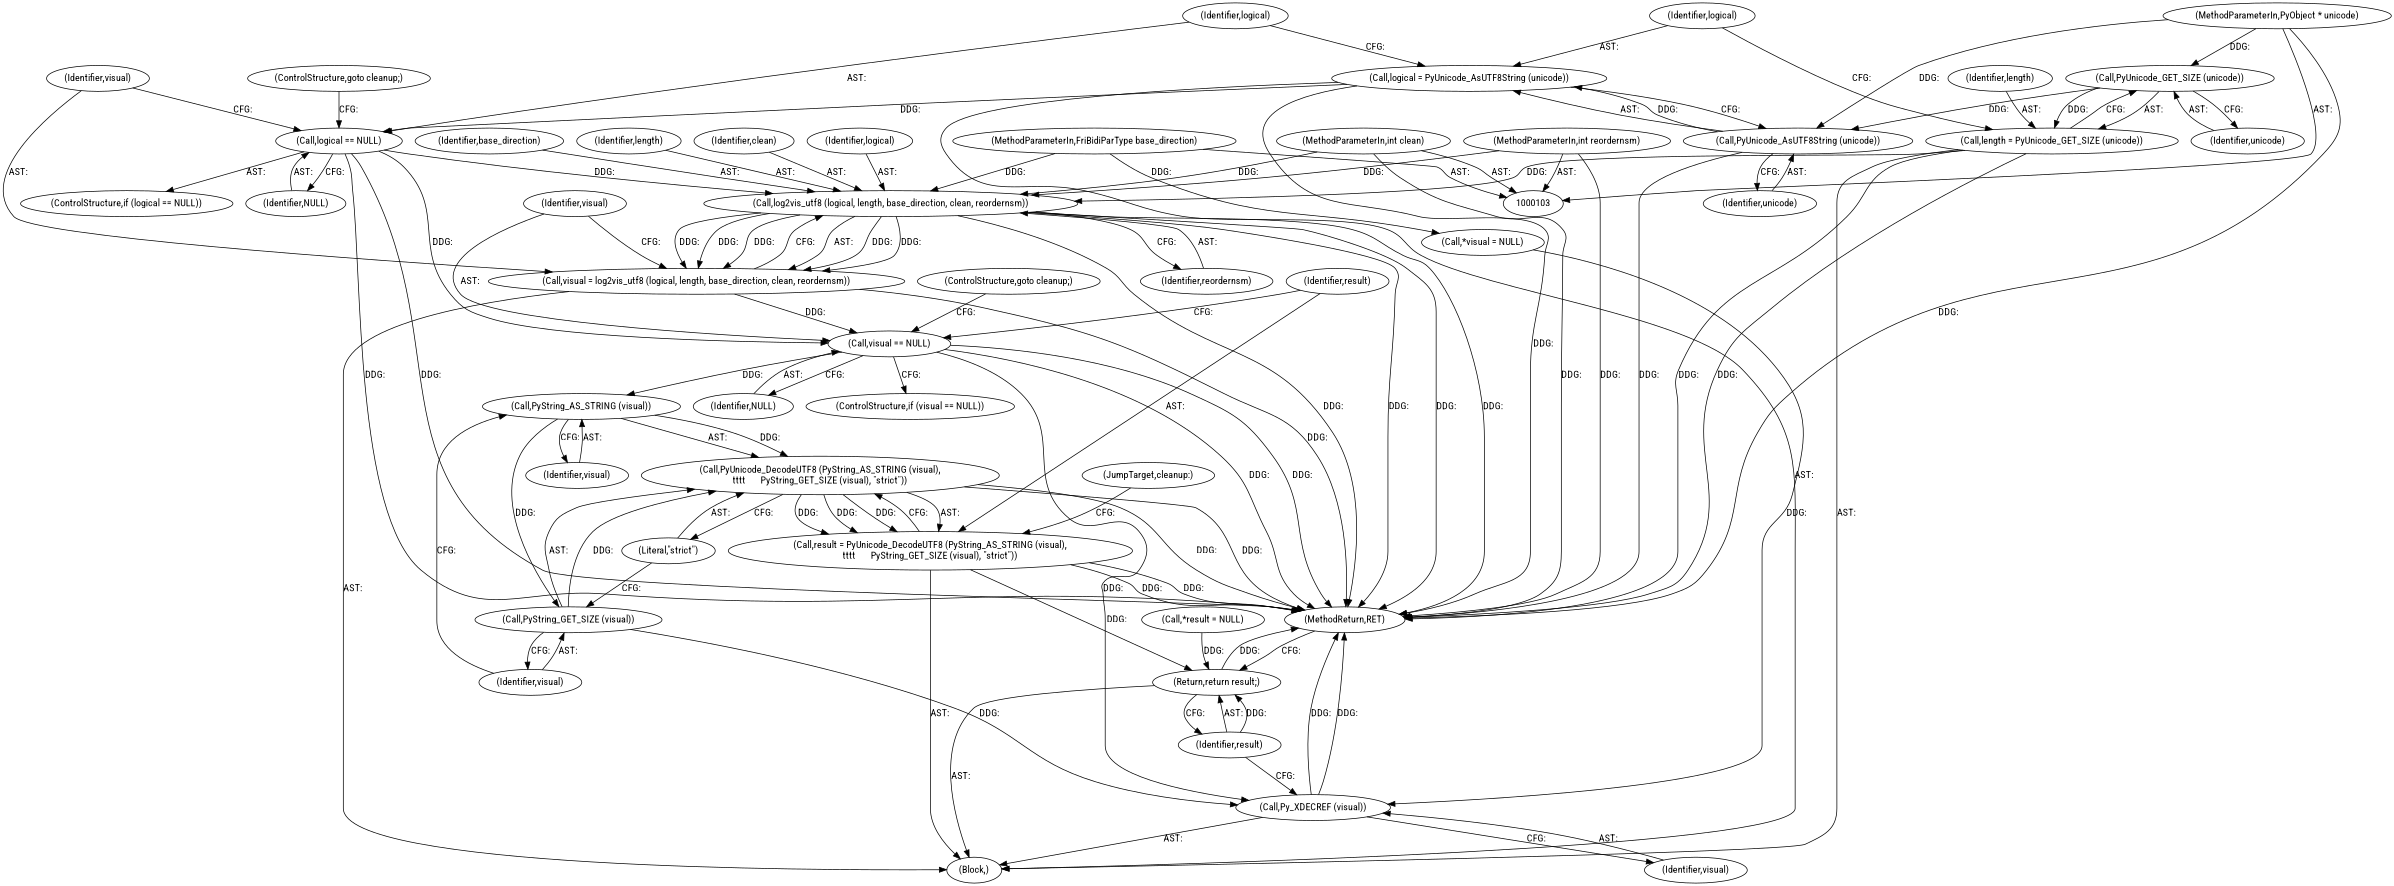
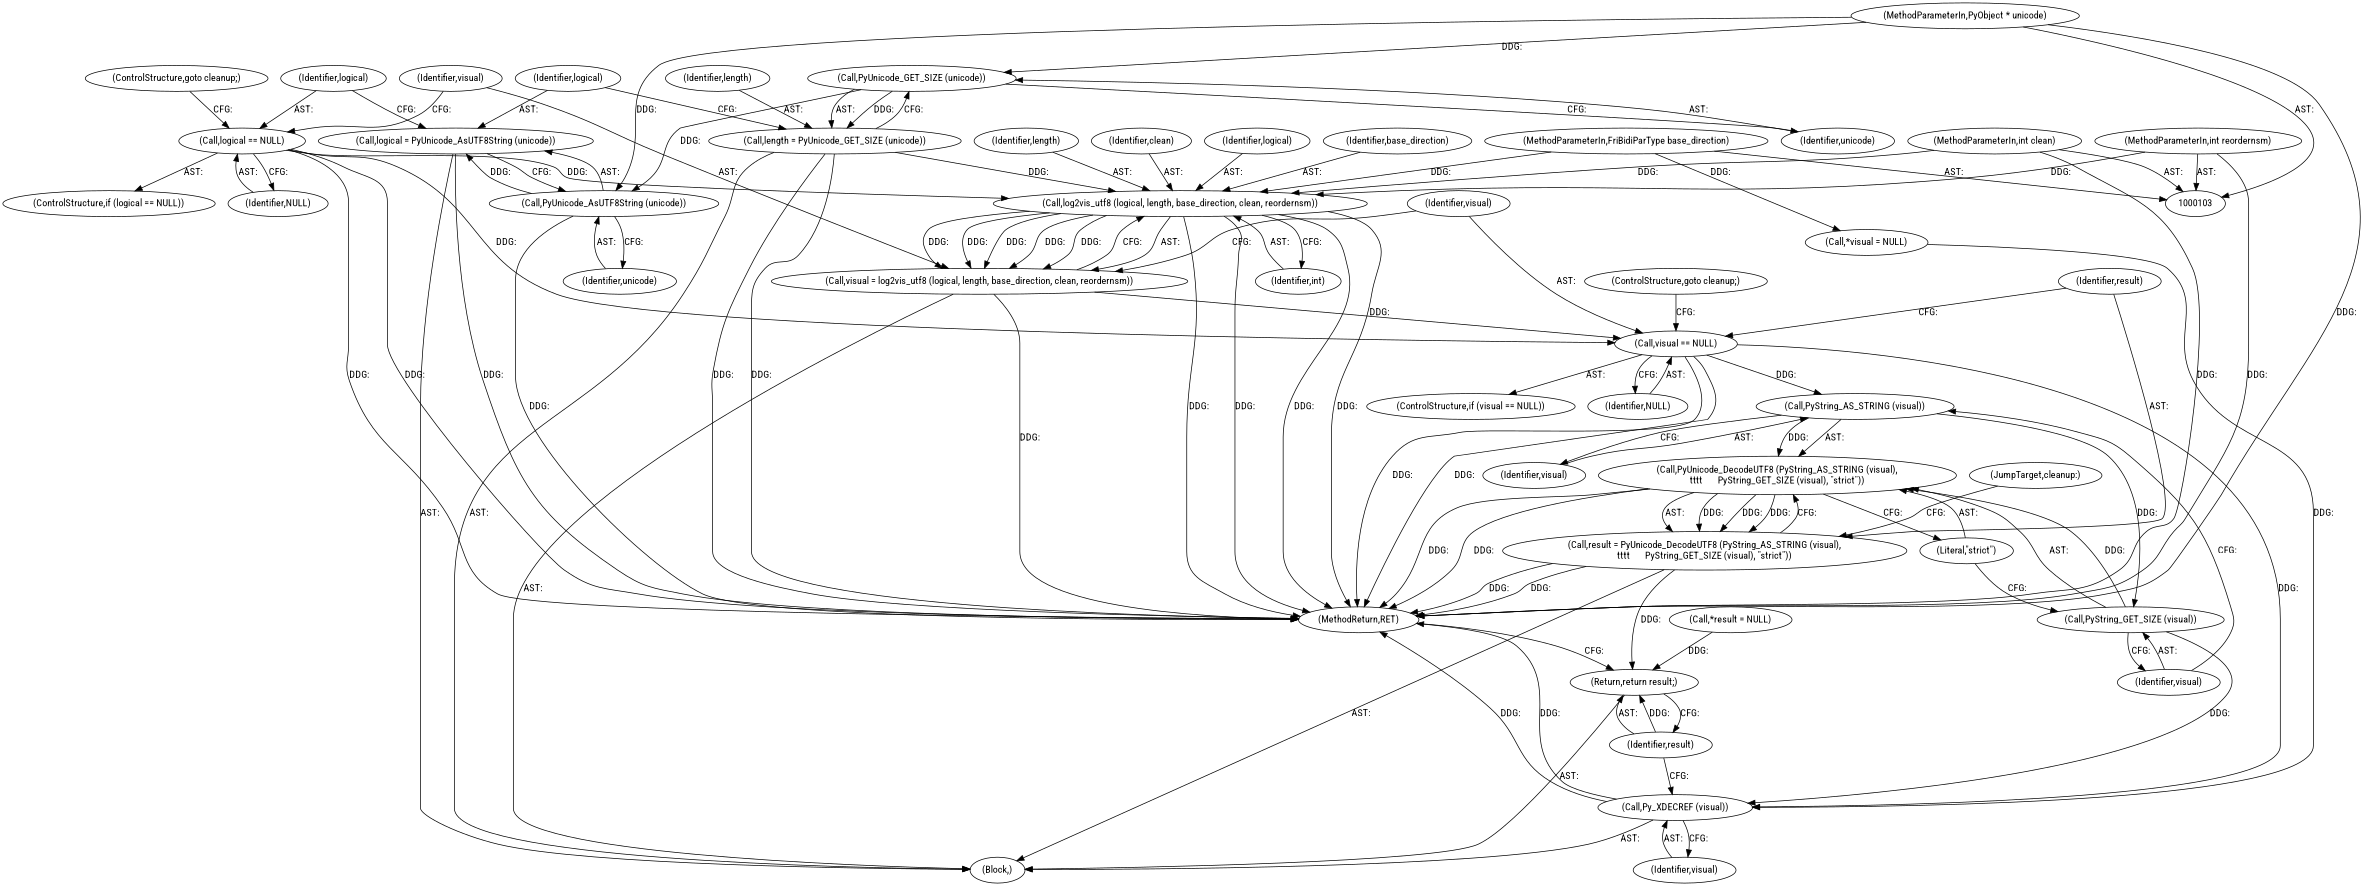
edge "(Call,logical = PyUnicode_AsUTF8String (unicode))" -> "(Call,logical == NULL)": removed, label "DDG:"
node "(Identifier,reordernsm)": label "(Identifier,reordernsm)" -> "(Identifier,int)"
edge "(Call,visual == NULL)" -> "(ControlStructure,if (visual == NULL))": label "CFG: " -> "AST: "
edge "(Return,return result;)" -> "(MethodReturn,RET)": removed, label "DDG:"
